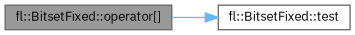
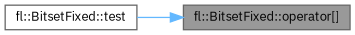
edge "fl::BitsetFixed::operator[]" -> "fl::BitsetFixed::test": reversed
